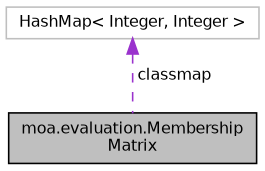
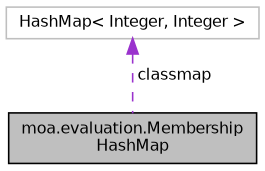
node "moa.evaluation.Membership Matrix": label "moa.evaluation.Membership Matrix" -> "moa.evaluation.Membership HashMap"
